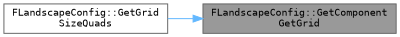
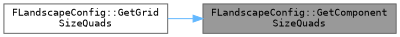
node "FLandscapeConfig::GetComponent GetGrid": label "FLandscapeConfig::GetComponent GetGrid" -> "FLandscapeConfig::GetComponent SizeQuads"
